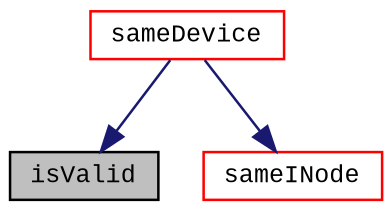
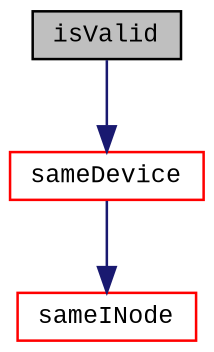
edge "sameDevice" -> "isValid": reversed
